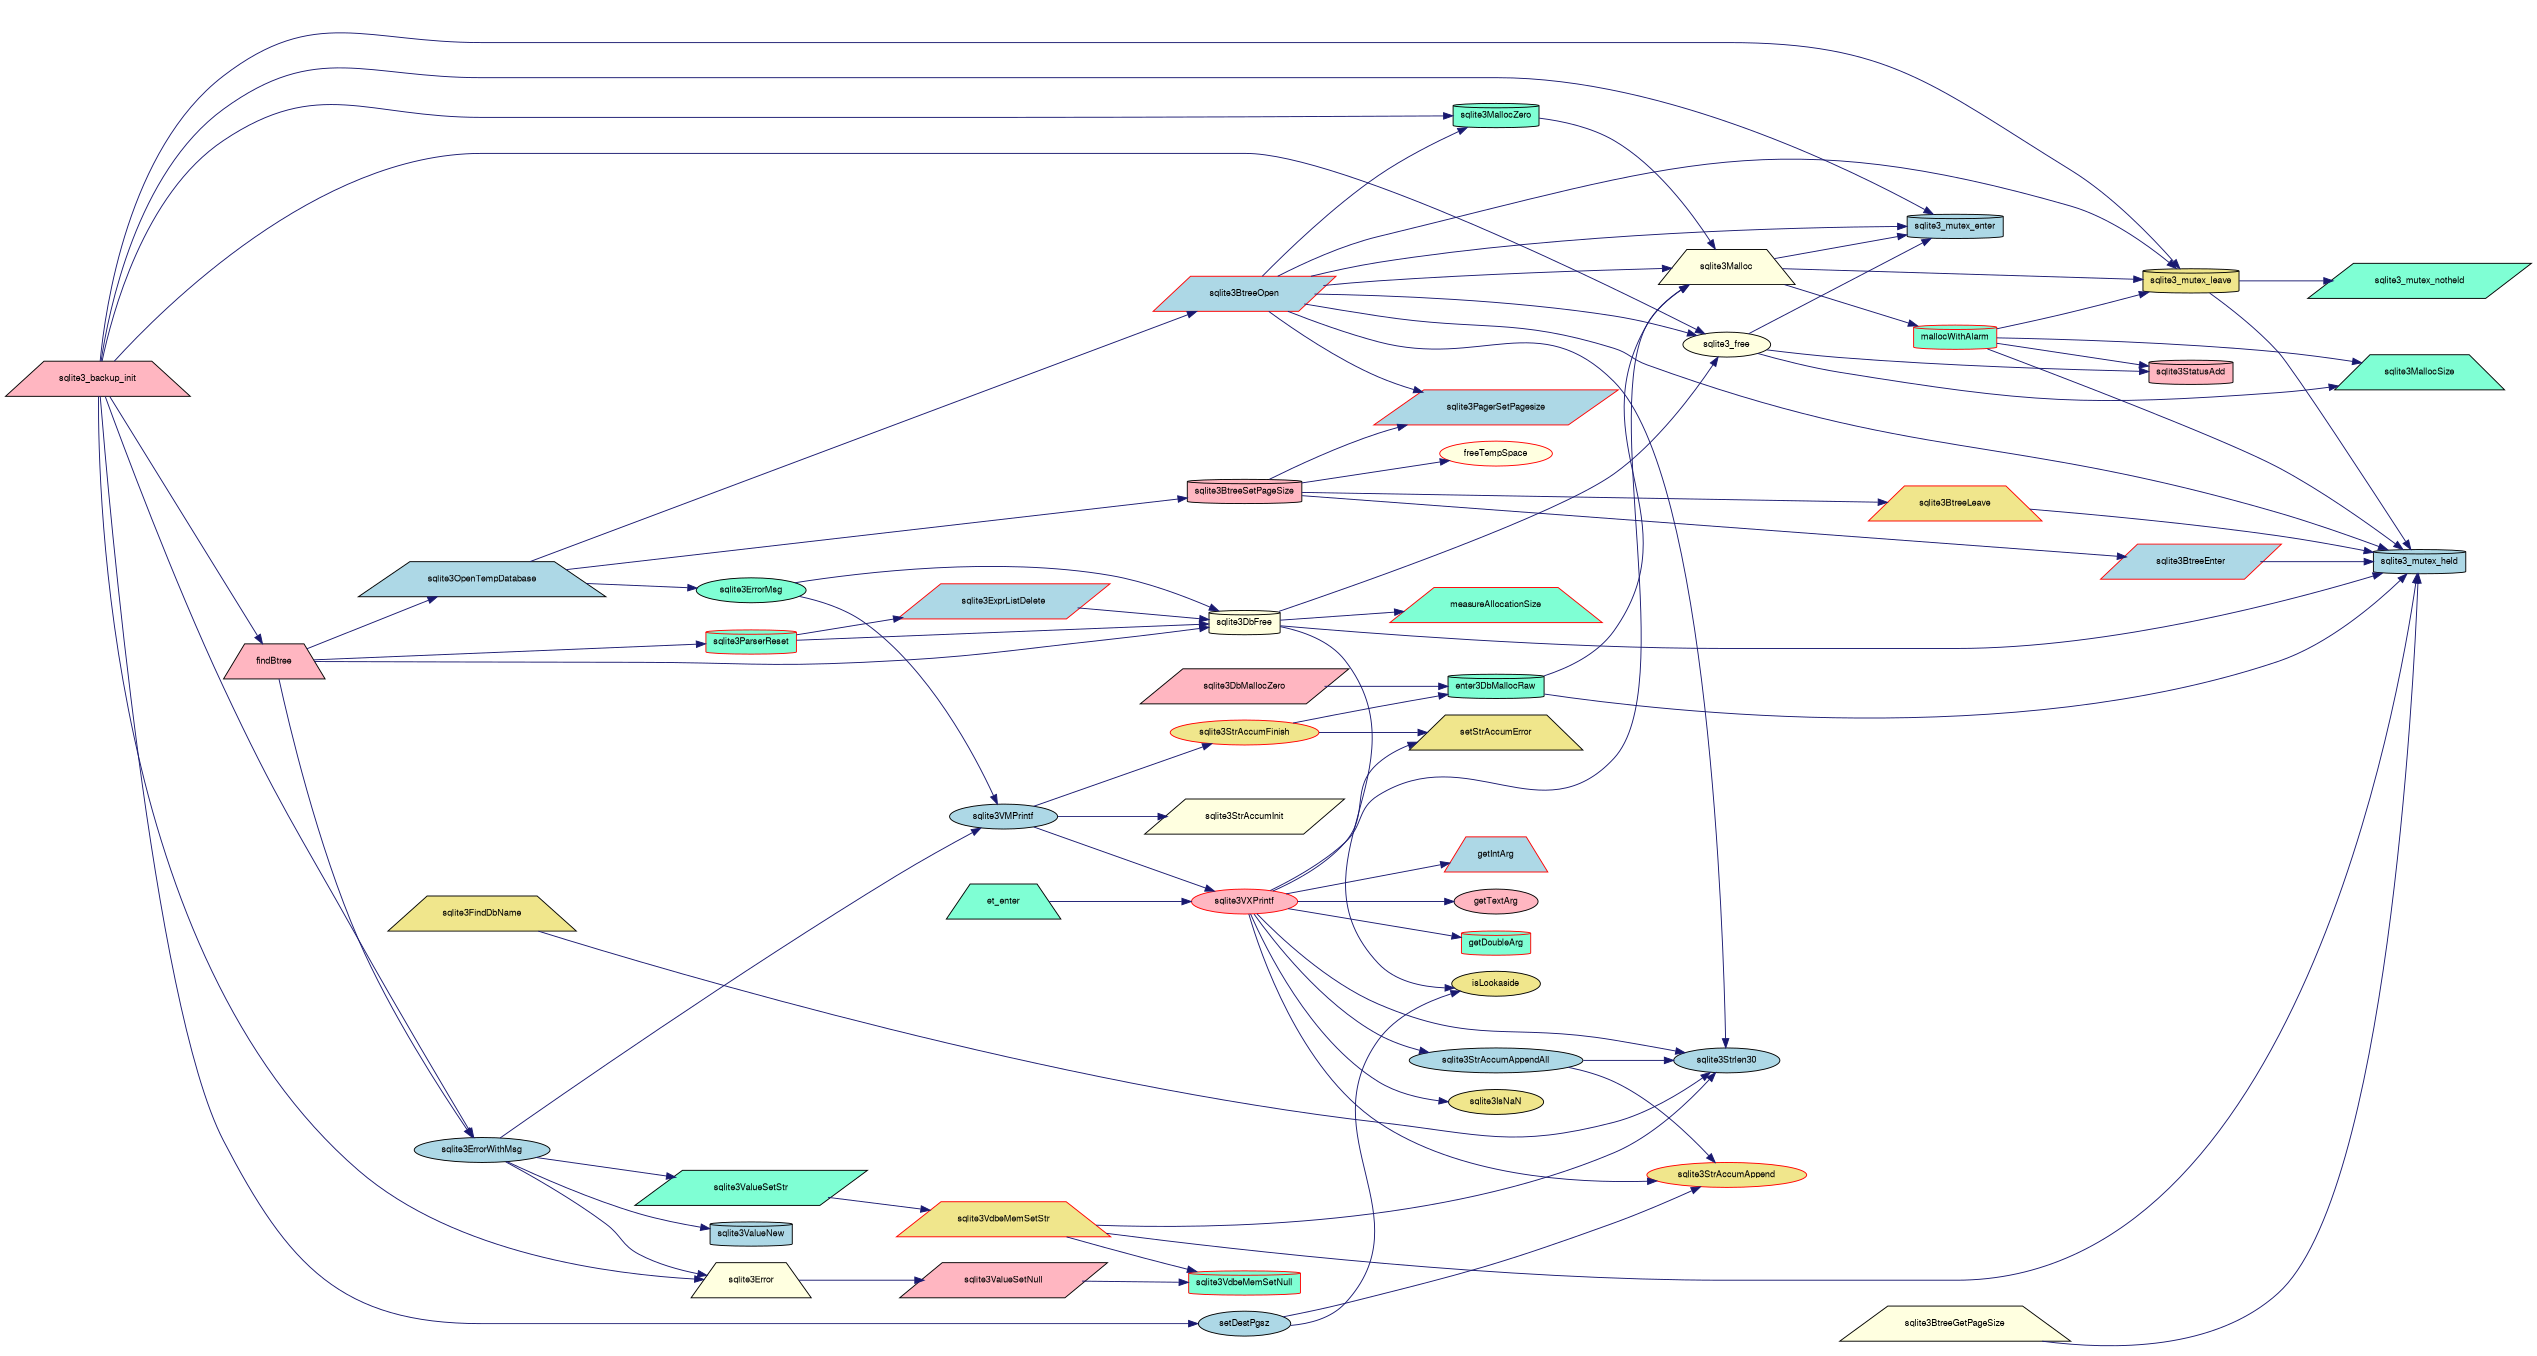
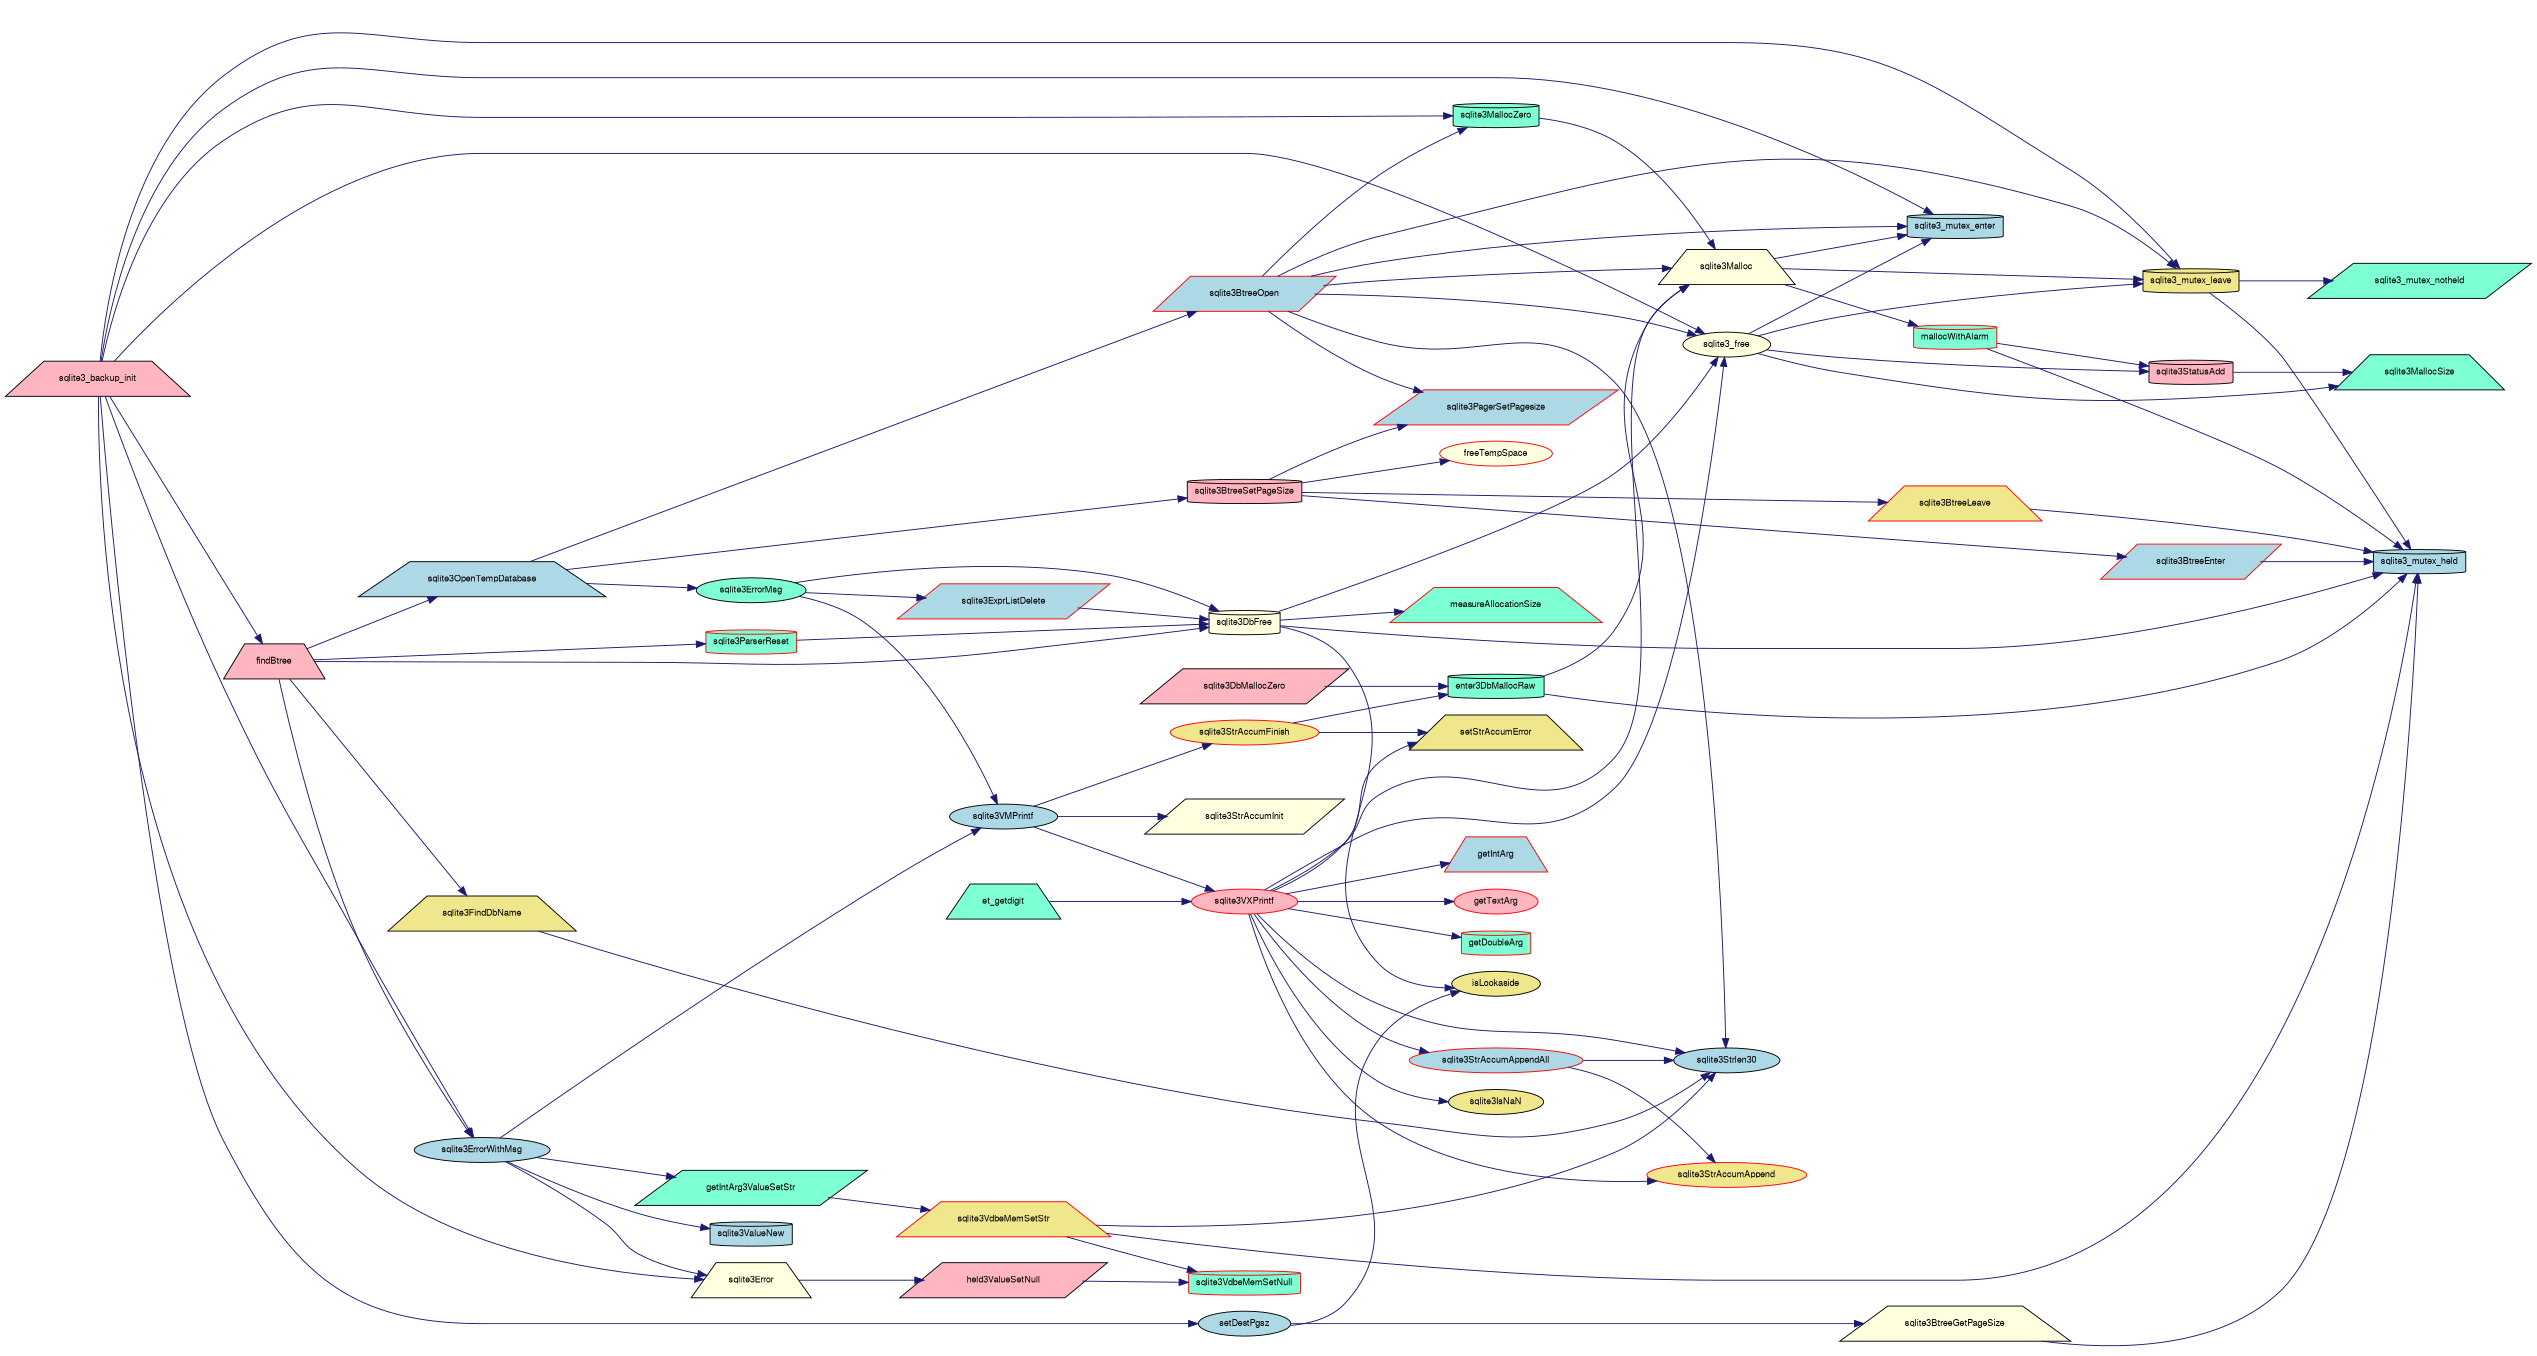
edge "mallocWithAlarm" -> "sqlite3_mutex_leave": now "sqlite3_free" -> "sqlite3_mutex_leave"
edge "mallocWithAlarm" -> "sqlite3MallocSize": now "sqlite3StatusAdd" -> "sqlite3MallocSize"
edge "sqlite3BtreeOpen" -> "sqlite3_mutex_held": removed
edge "sqlite3ParserReset" -> "sqlite3ExprListDelete": now "sqlite3ErrorMsg" -> "sqlite3ExprListDelete"
edge "sqlite3VXPrintf" -> "sqlite3_free": added
edge "findBtree" -> "sqlite3FindDbName": added
node "et_enter": label "et_enter" -> "et_getdigit"
node "getTextArg": color black -> red
node "sqlite3StrAccumAppendAll": color black -> red
node "sqlite3ValueSetStr": label "sqlite3ValueSetStr" -> "getIntArg3ValueSetStr"
edge "setDestPgsz" -> "sqlite3StrAccumAppend": now "setDestPgsz" -> "sqlite3BtreeGetPageSize"
node "sqlite3ValueSetNull": label "sqlite3ValueSetNull" -> "held3ValueSetNull"
